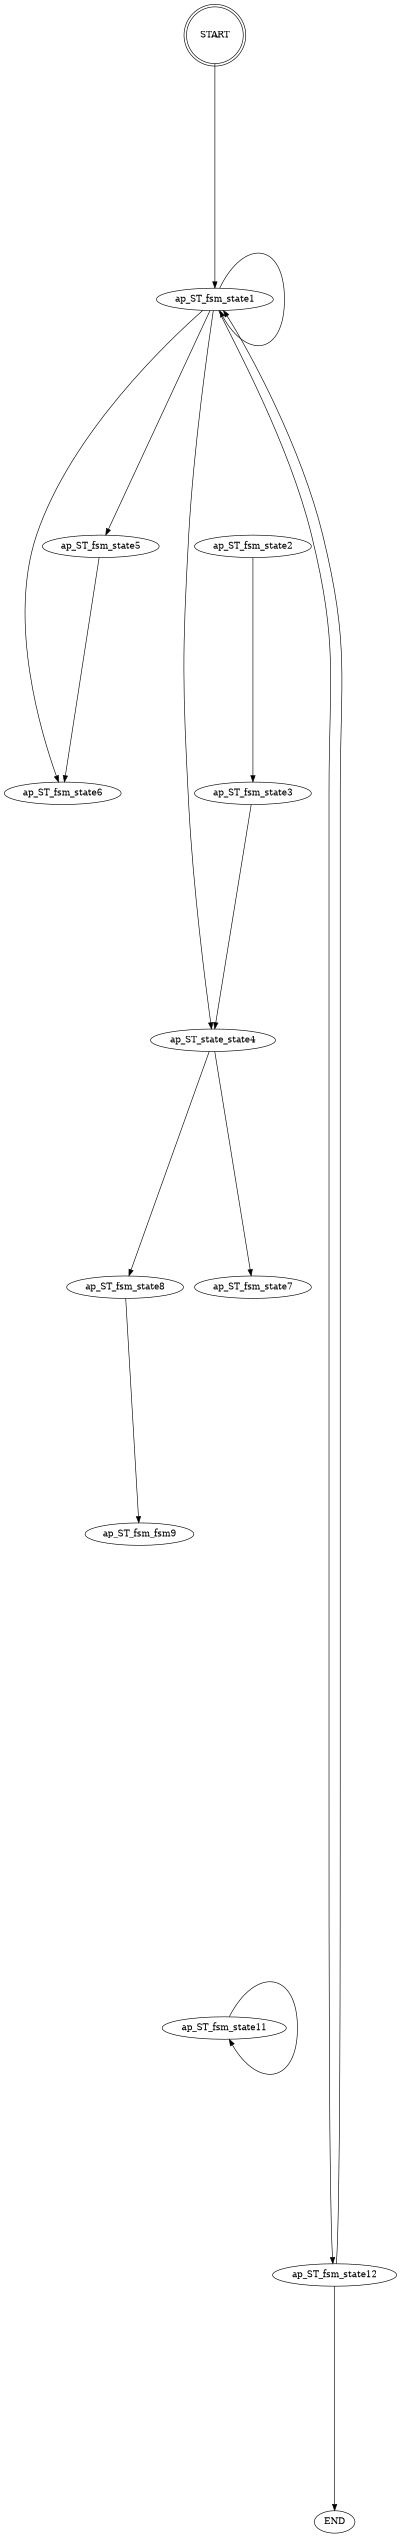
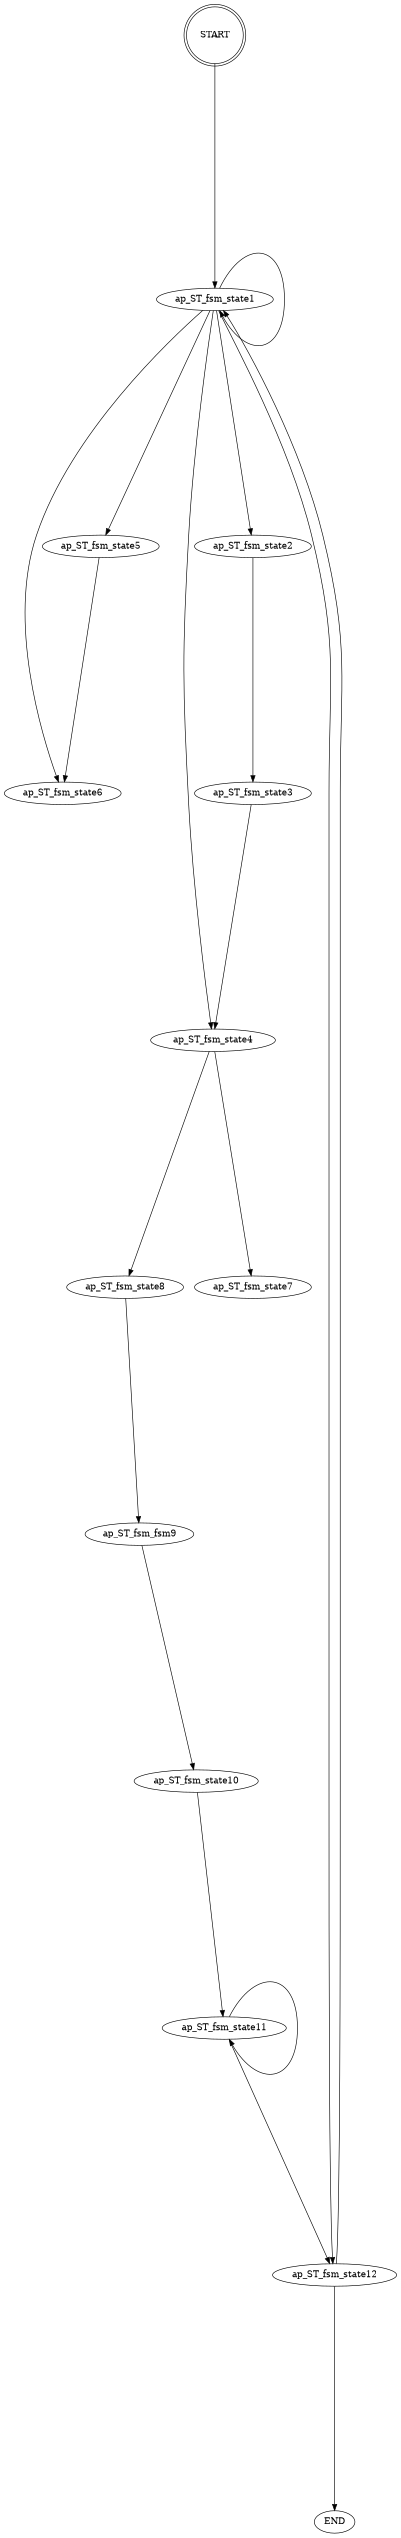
edge "ap_ST_fsm_state1" -> "ap_ST_fsm_state2": added
node "ap_ST_state_state4": label "ap_ST_state_state4" -> "ap_ST_fsm_state4"
node "ap_ST_fsm_state10": added
edge "ap_ST_fsm_state11" -> "ap_ST_fsm_state12": added
